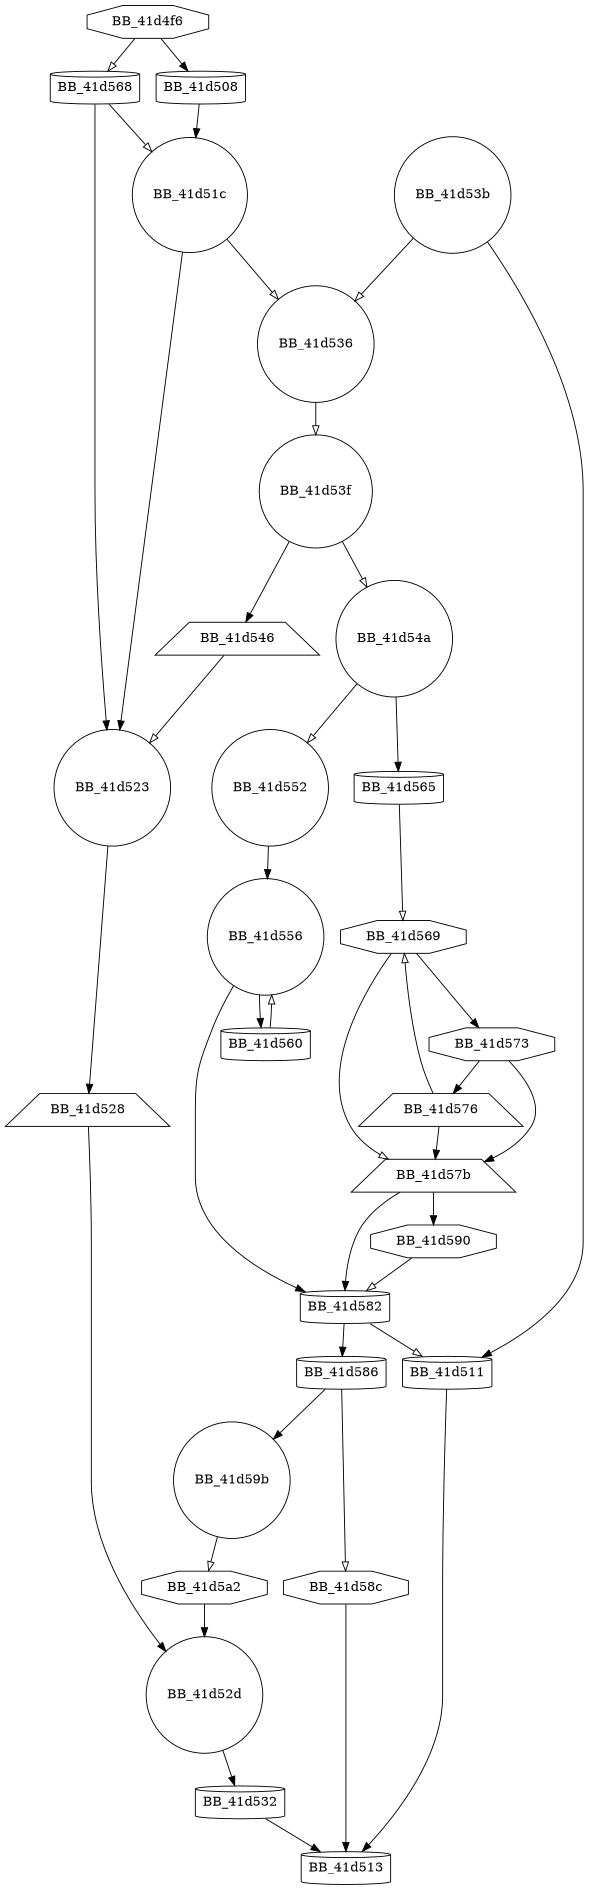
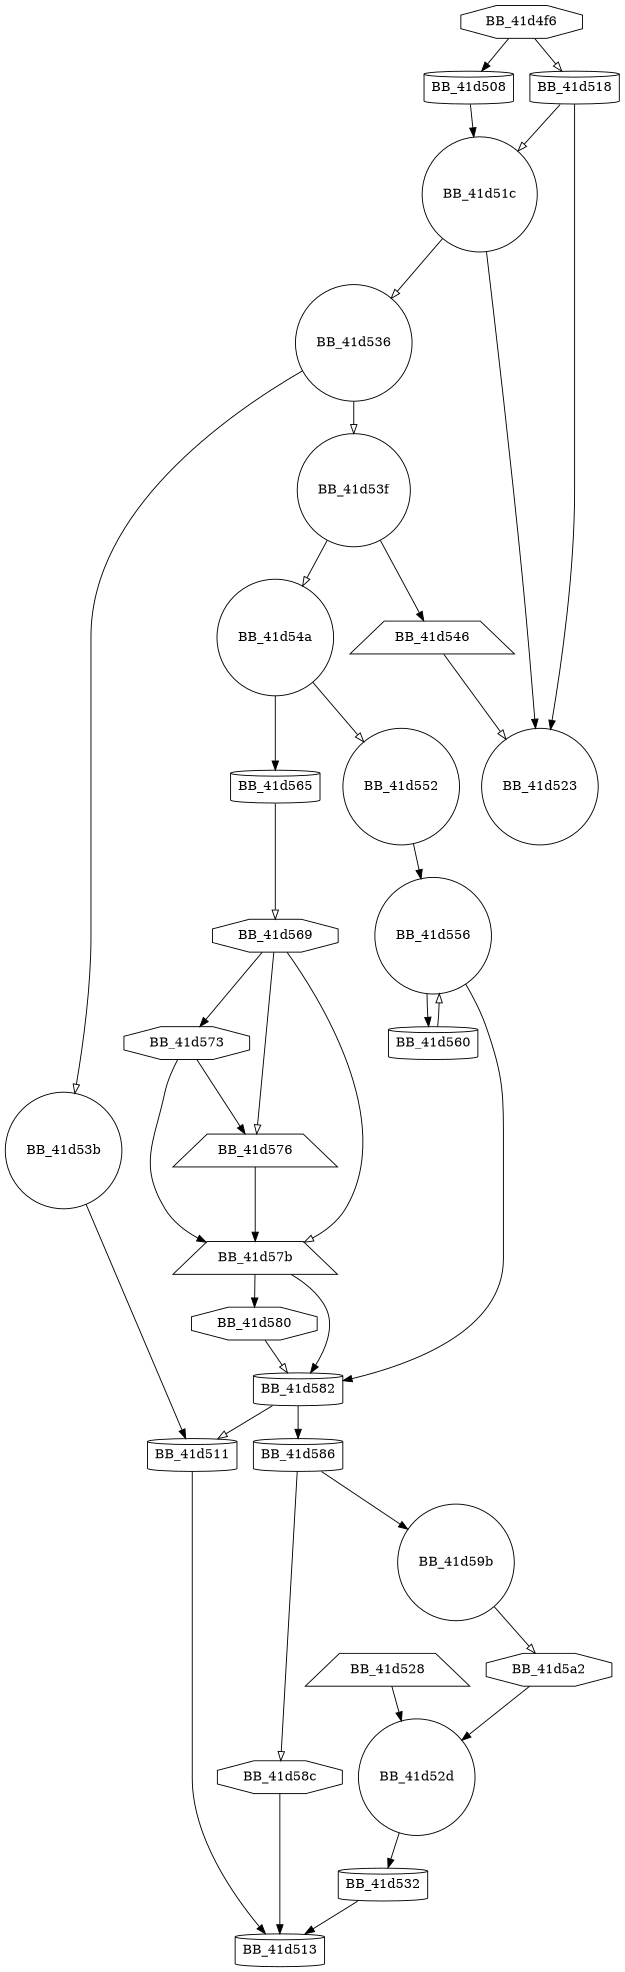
node "BB_41d568": label "BB_41d568" -> "BB_41d518"
edge "BB_41d53b" -> "BB_41d536": reversed
edge "BB_41d523" -> "BB_41d528": removed
edge "BB_41d576" -> "BB_41d569": reversed
node "BB_41d590": label "BB_41d590" -> "BB_41d580"
